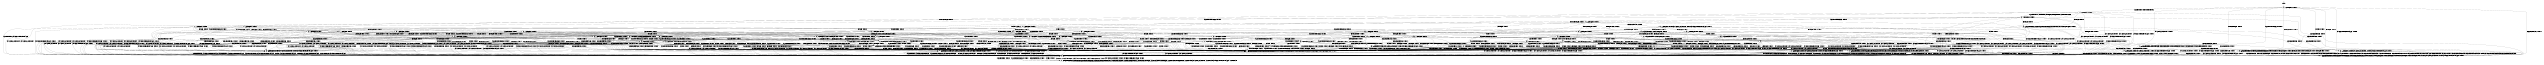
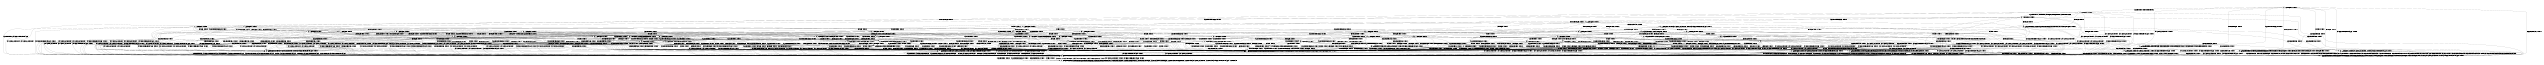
node "__start0": removed
edge "s29" -> "s24": label "RSA_CLIENT_HELLO / TIMEOUT" -> "APPLICATION / SOCKET_CLOSED"
edge "s30" -> "s25": added, label "RSA_CLIENT_HELLO / TIMEOUT"
edge "s61" -> "s5": added, label "CHANGE_CIPHER_SPEC / TIMEOUT"
edge "s2" -> "s15": removed, label "RSA_CLIENT_KEY_EXCHANGE / TIMEOUT"
edge "s12" -> "s14": added, label "CHANGE_CIPHER_SPEC / TIMEOUT"
edge "s21" -> "s14": label "APPLICATION / APPLICATION" -> "CHANGE_CIPHER_SPEC / TIMEOUT"
